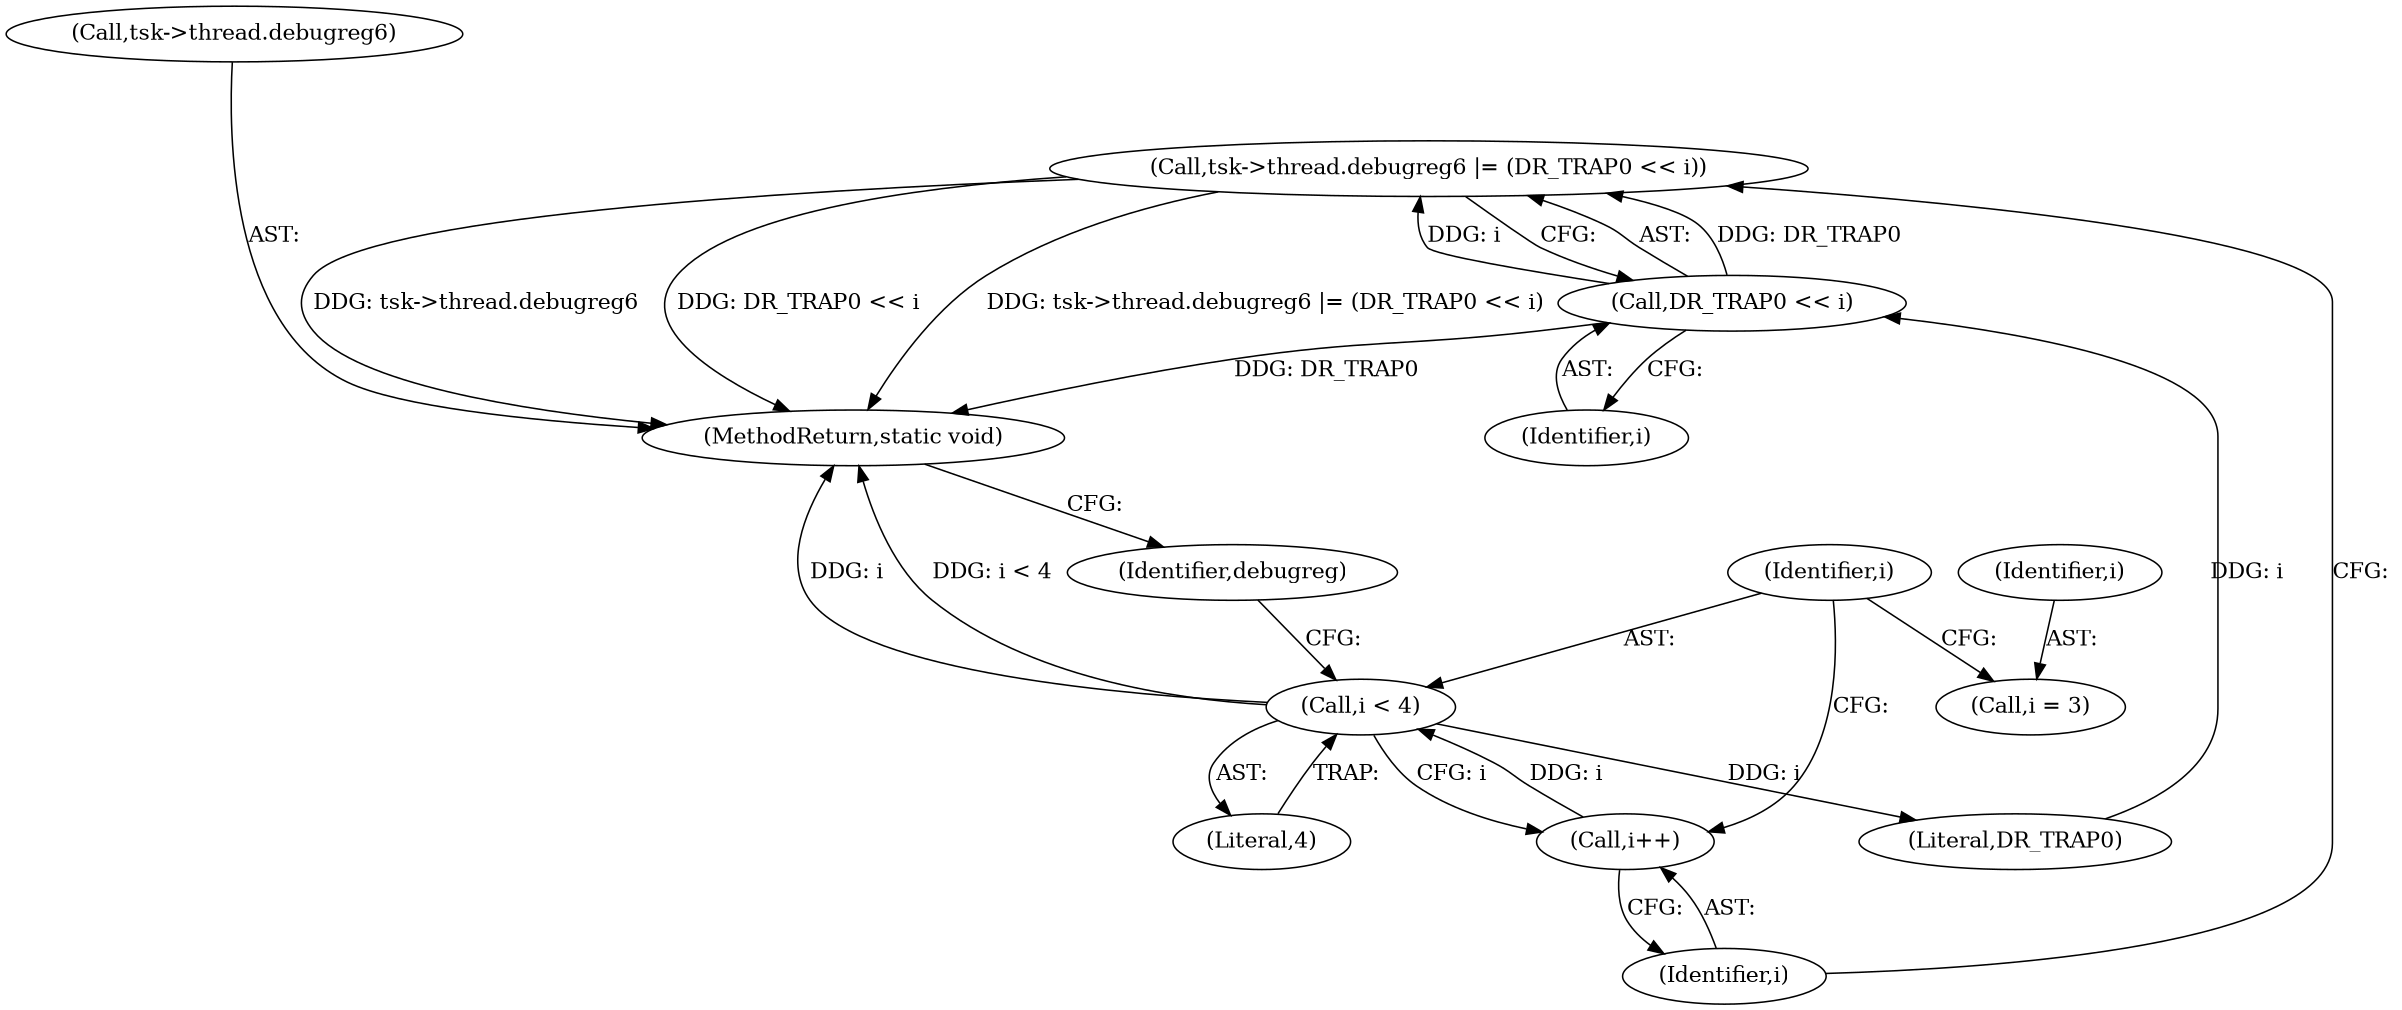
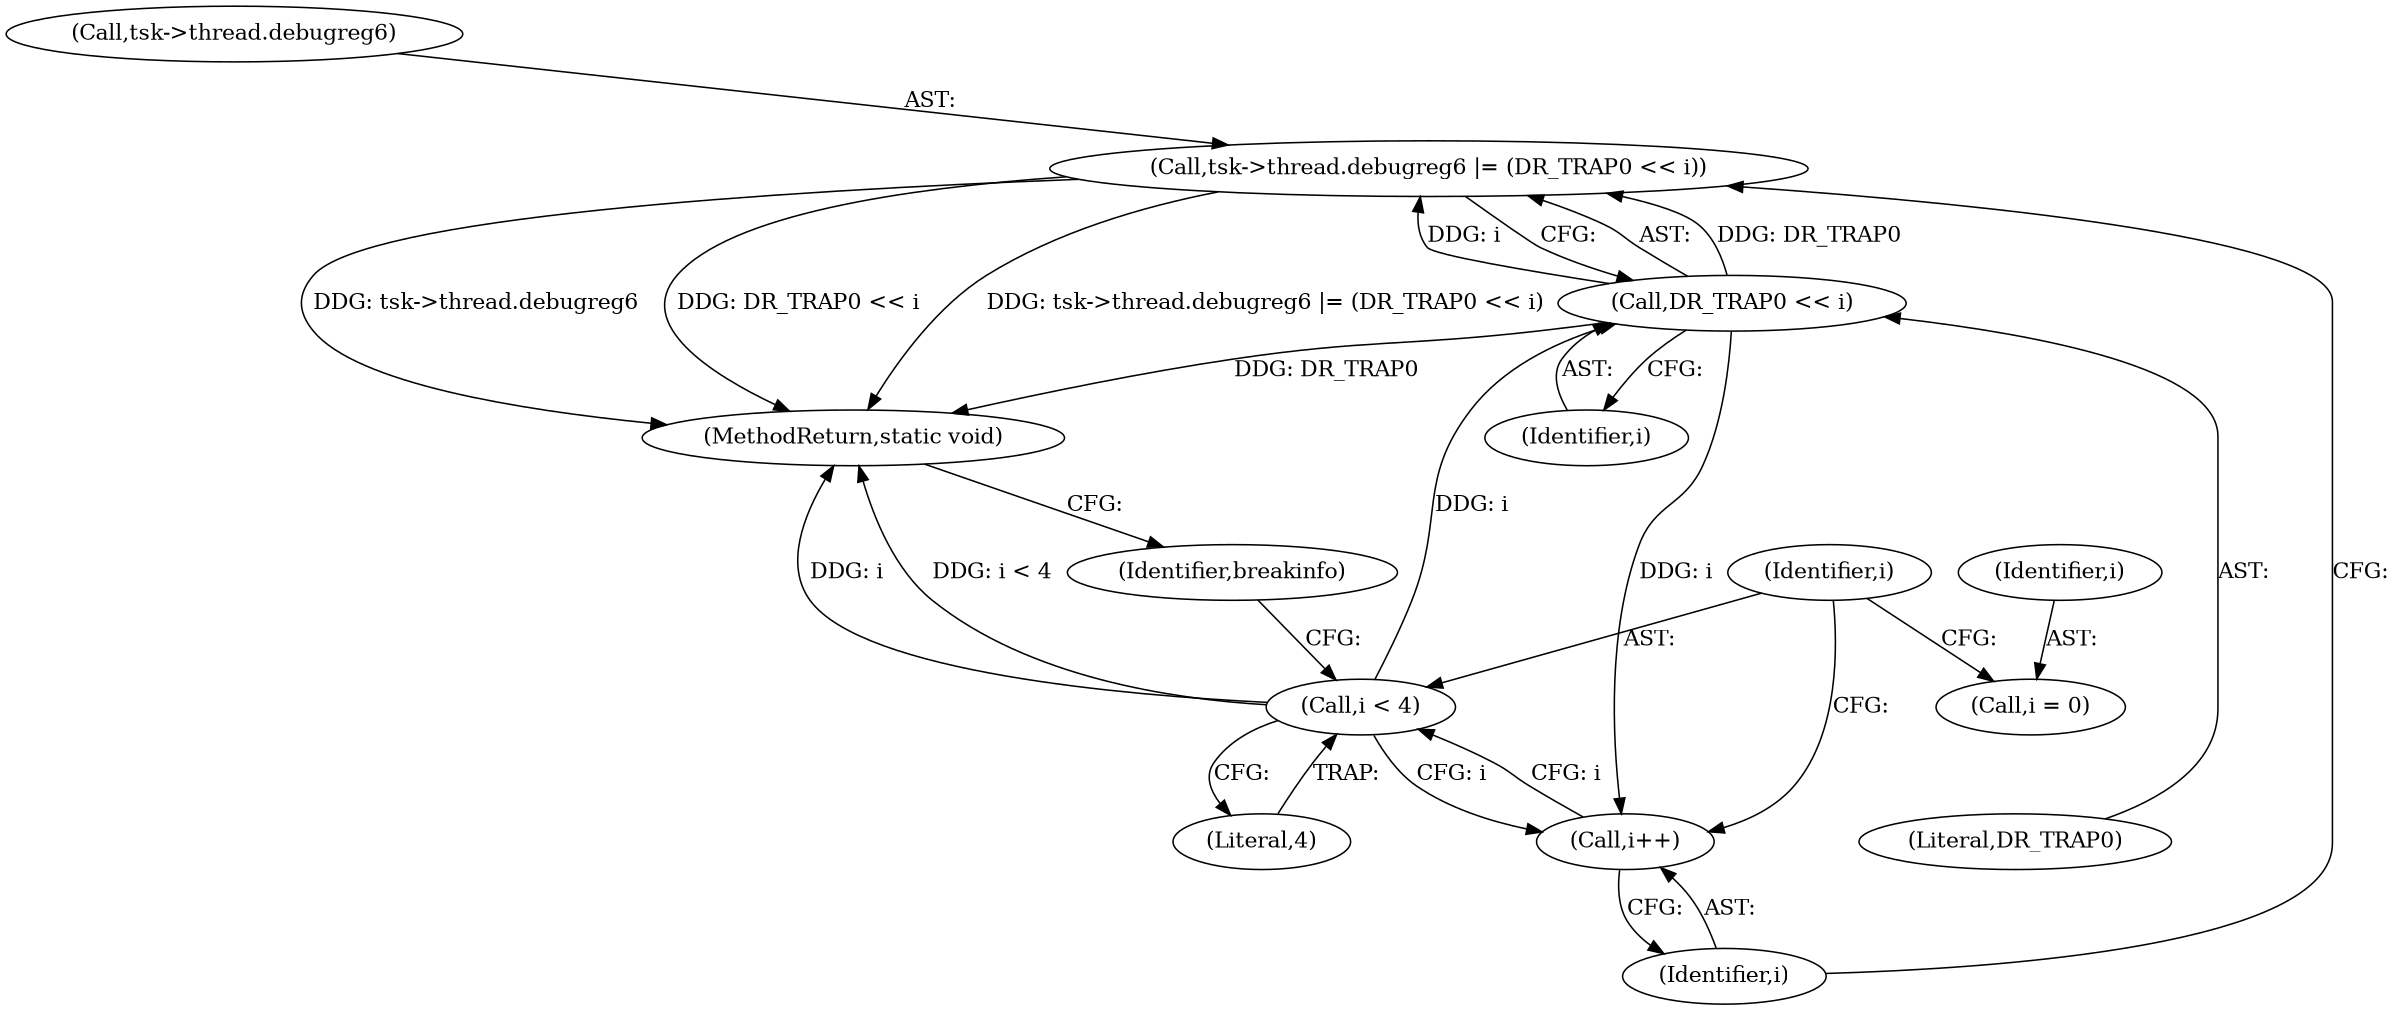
edge "(Call,tsk->thread.debugreg6)" -> "(MethodReturn,static void)": now "(Call,tsk->thread.debugreg6)" -> "(Call,tsk->thread.debugreg6 |= (DR_TRAP0 << i))"
edge "(Call,DR_TRAP0 << i)" -> "(Call,i++)": added, label "DDG: i"
node "(Identifier,debugreg)": label "(Identifier,debugreg)" -> "(Identifier,breakinfo)"
edge "(Literal,DR_TRAP0)" -> "(Call,DR_TRAP0 << i)": label "DDG: i" -> "AST: "
node "(Call,i = 3)": label "(Call,i = 3)" -> "(Call,i = 0)"
edge "(Call,i < 4)" -> "(Literal,DR_TRAP0)": now "(Call,i < 4)" -> "(Call,DR_TRAP0 << i)"
edge "(Call,i < 4)" -> "(Literal,4)": label "AST: " -> "CFG: "
edge "(Call,i++)" -> "(Call,i < 4)": label "DDG: i" -> "CFG: i"
